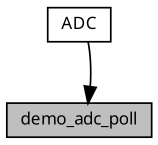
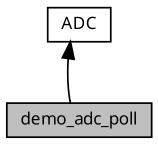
edge "ADC" -> "demo_adc_poll": reversed
